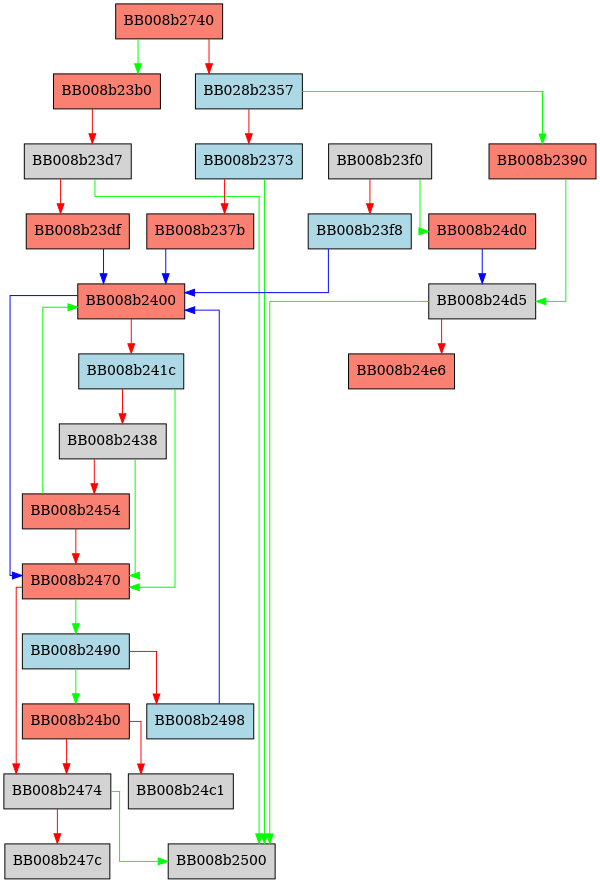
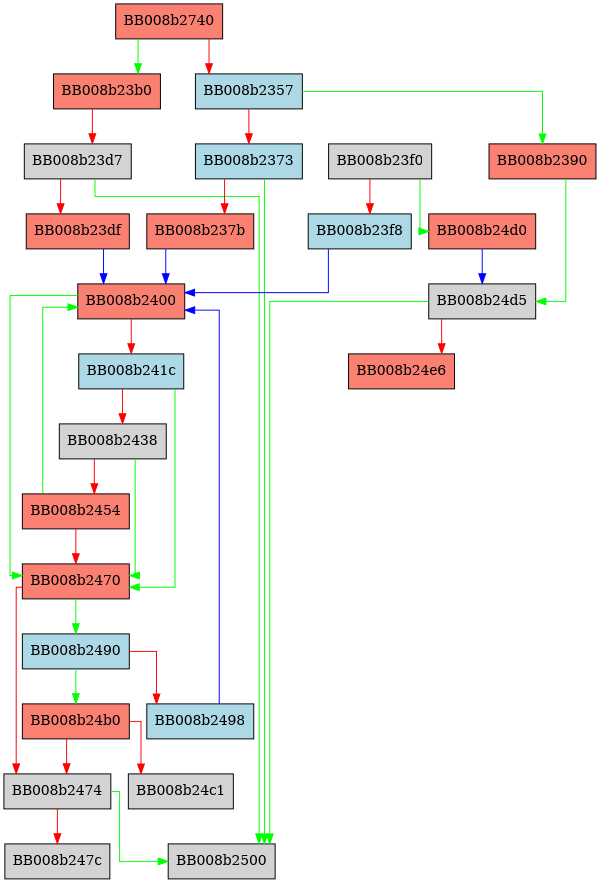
node "BB028b2357": label "BB028b2357" -> "BB008b2357"
edge "BB008b2400" -> "BB008b2470": color blue -> green
